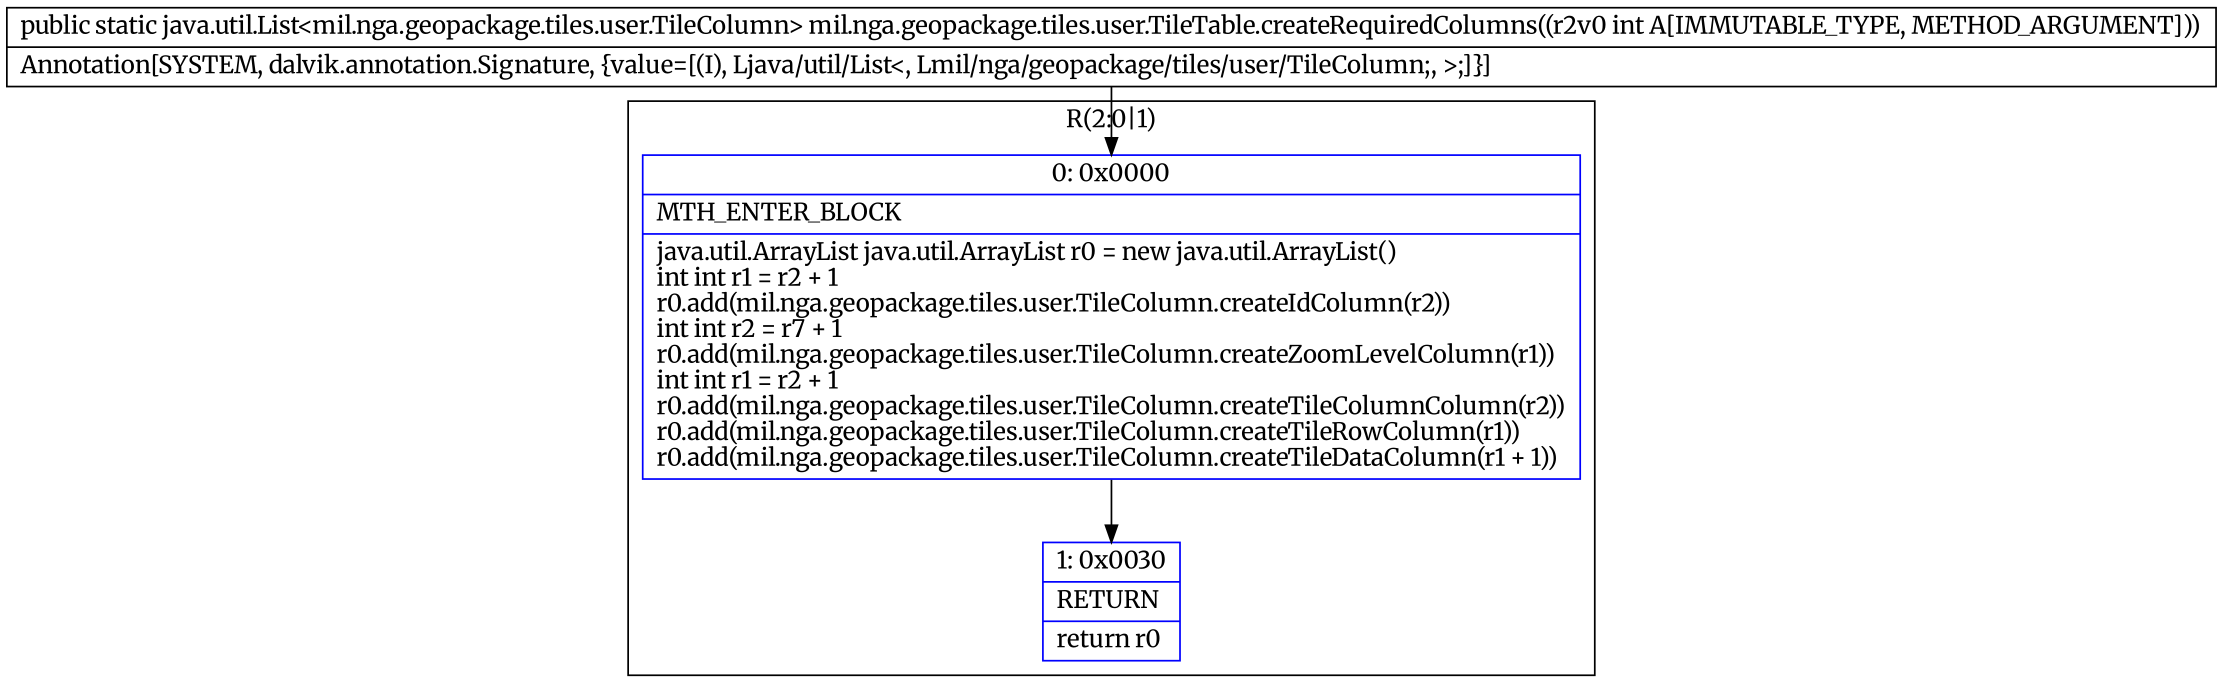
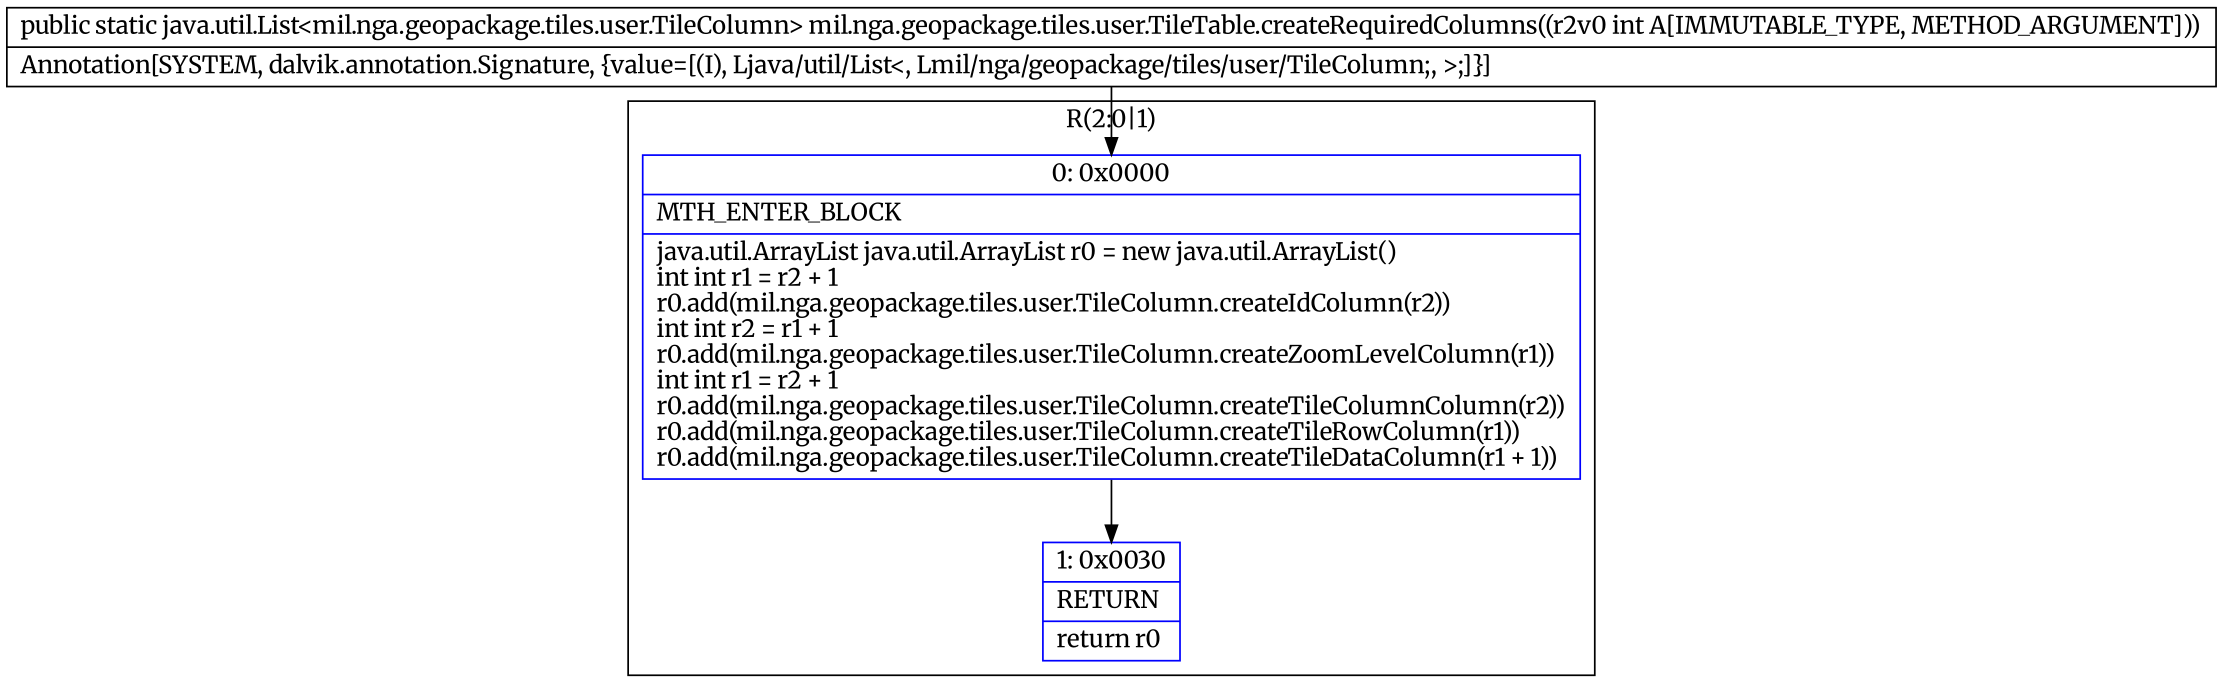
node "0: 0x0000": text "int int r2 = r7 + 1" -> "int int r2 = r1 + 1"
